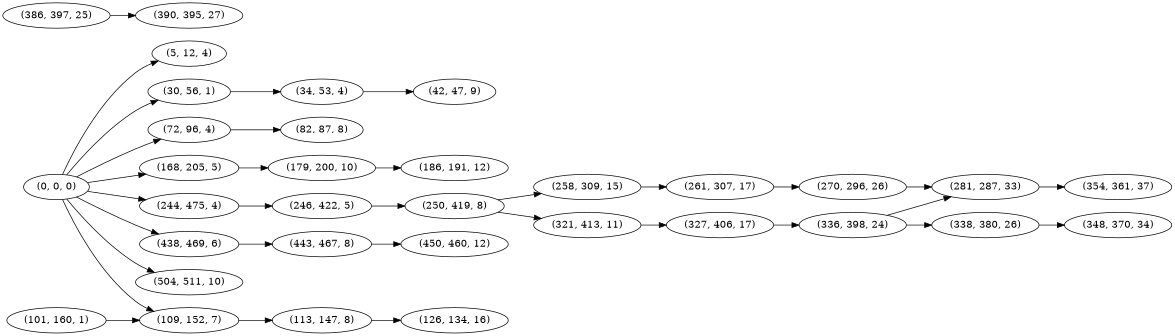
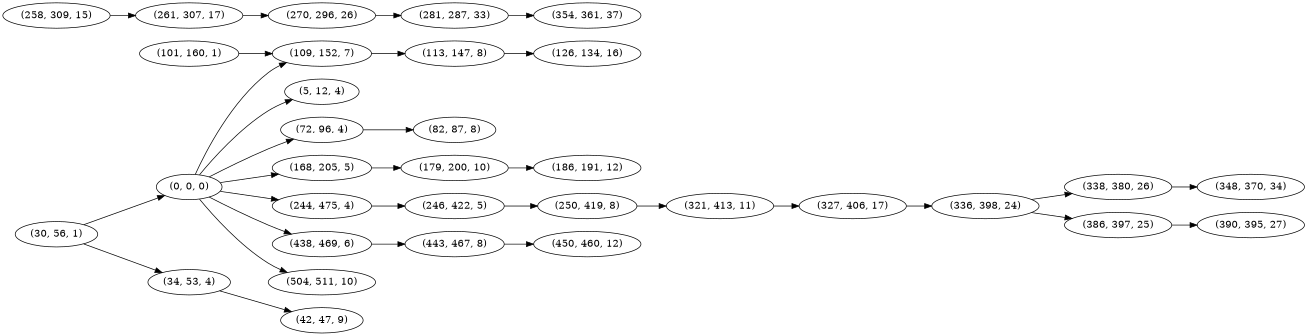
edge "(0, 0, 0)" -> "(30, 56, 1)": reversed
edge "(250, 419, 8)" -> "(258, 309, 15)": removed
edge "(336, 398, 24)" -> "(281, 287, 33)": now "(336, 398, 24)" -> "(386, 397, 25)"
